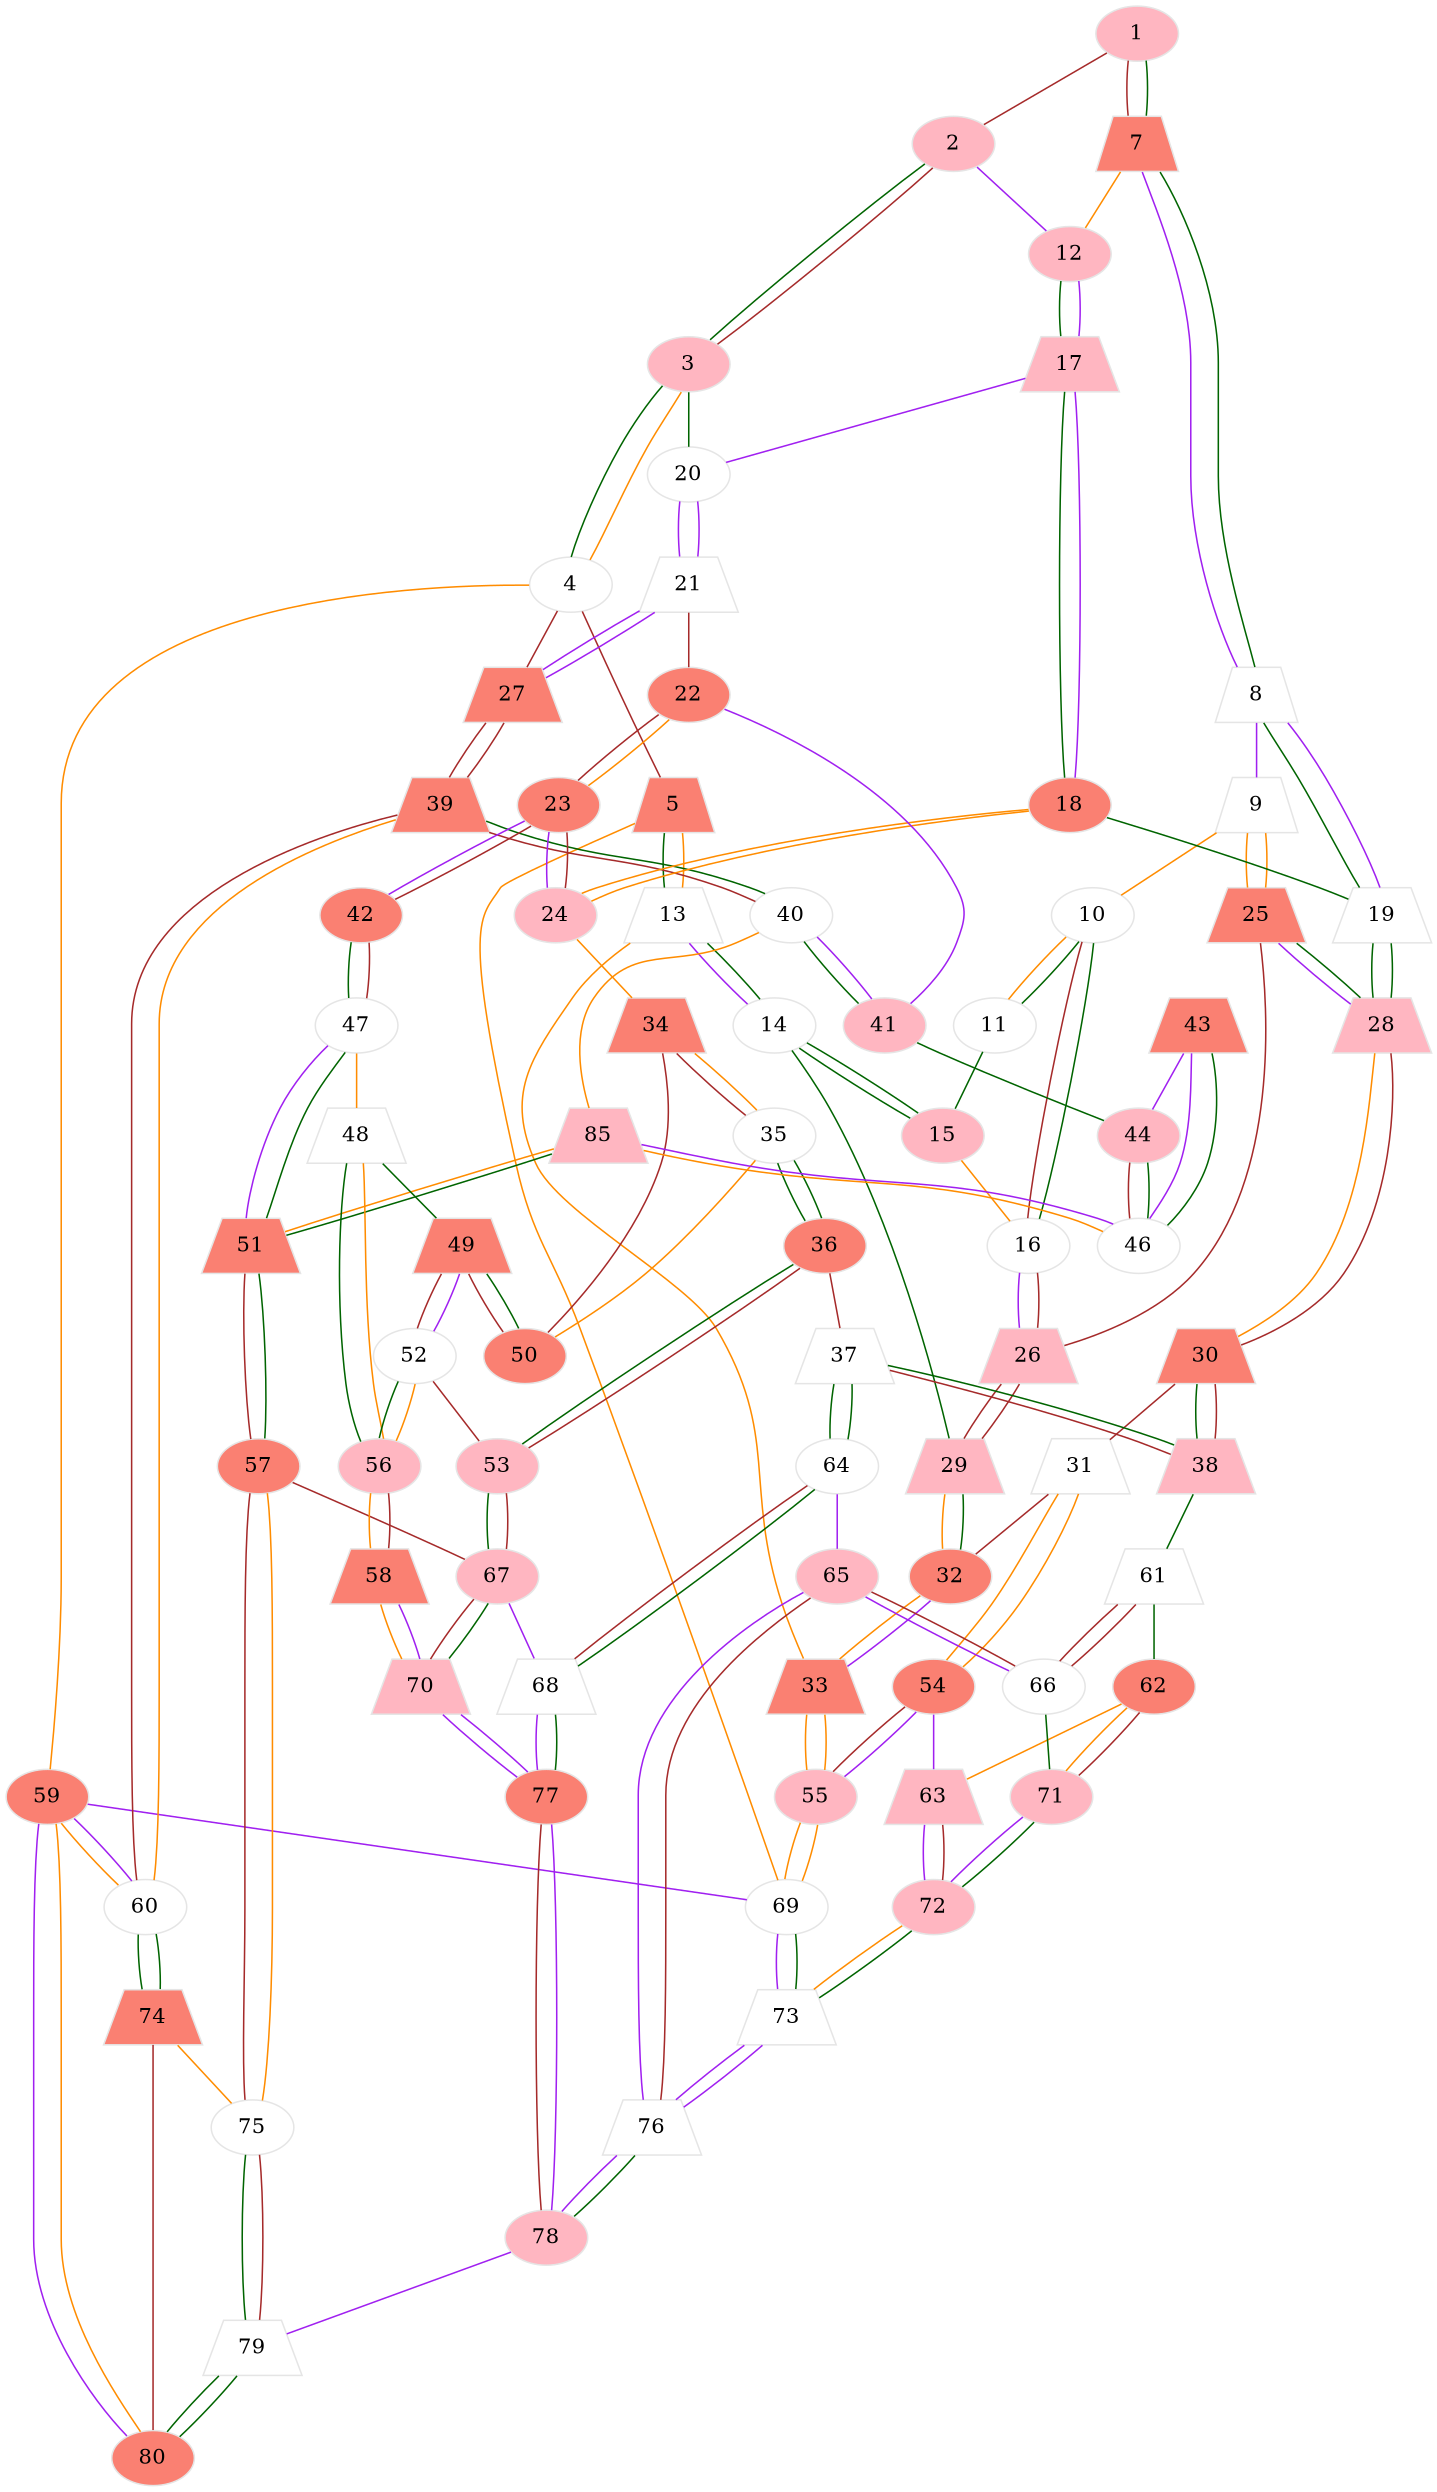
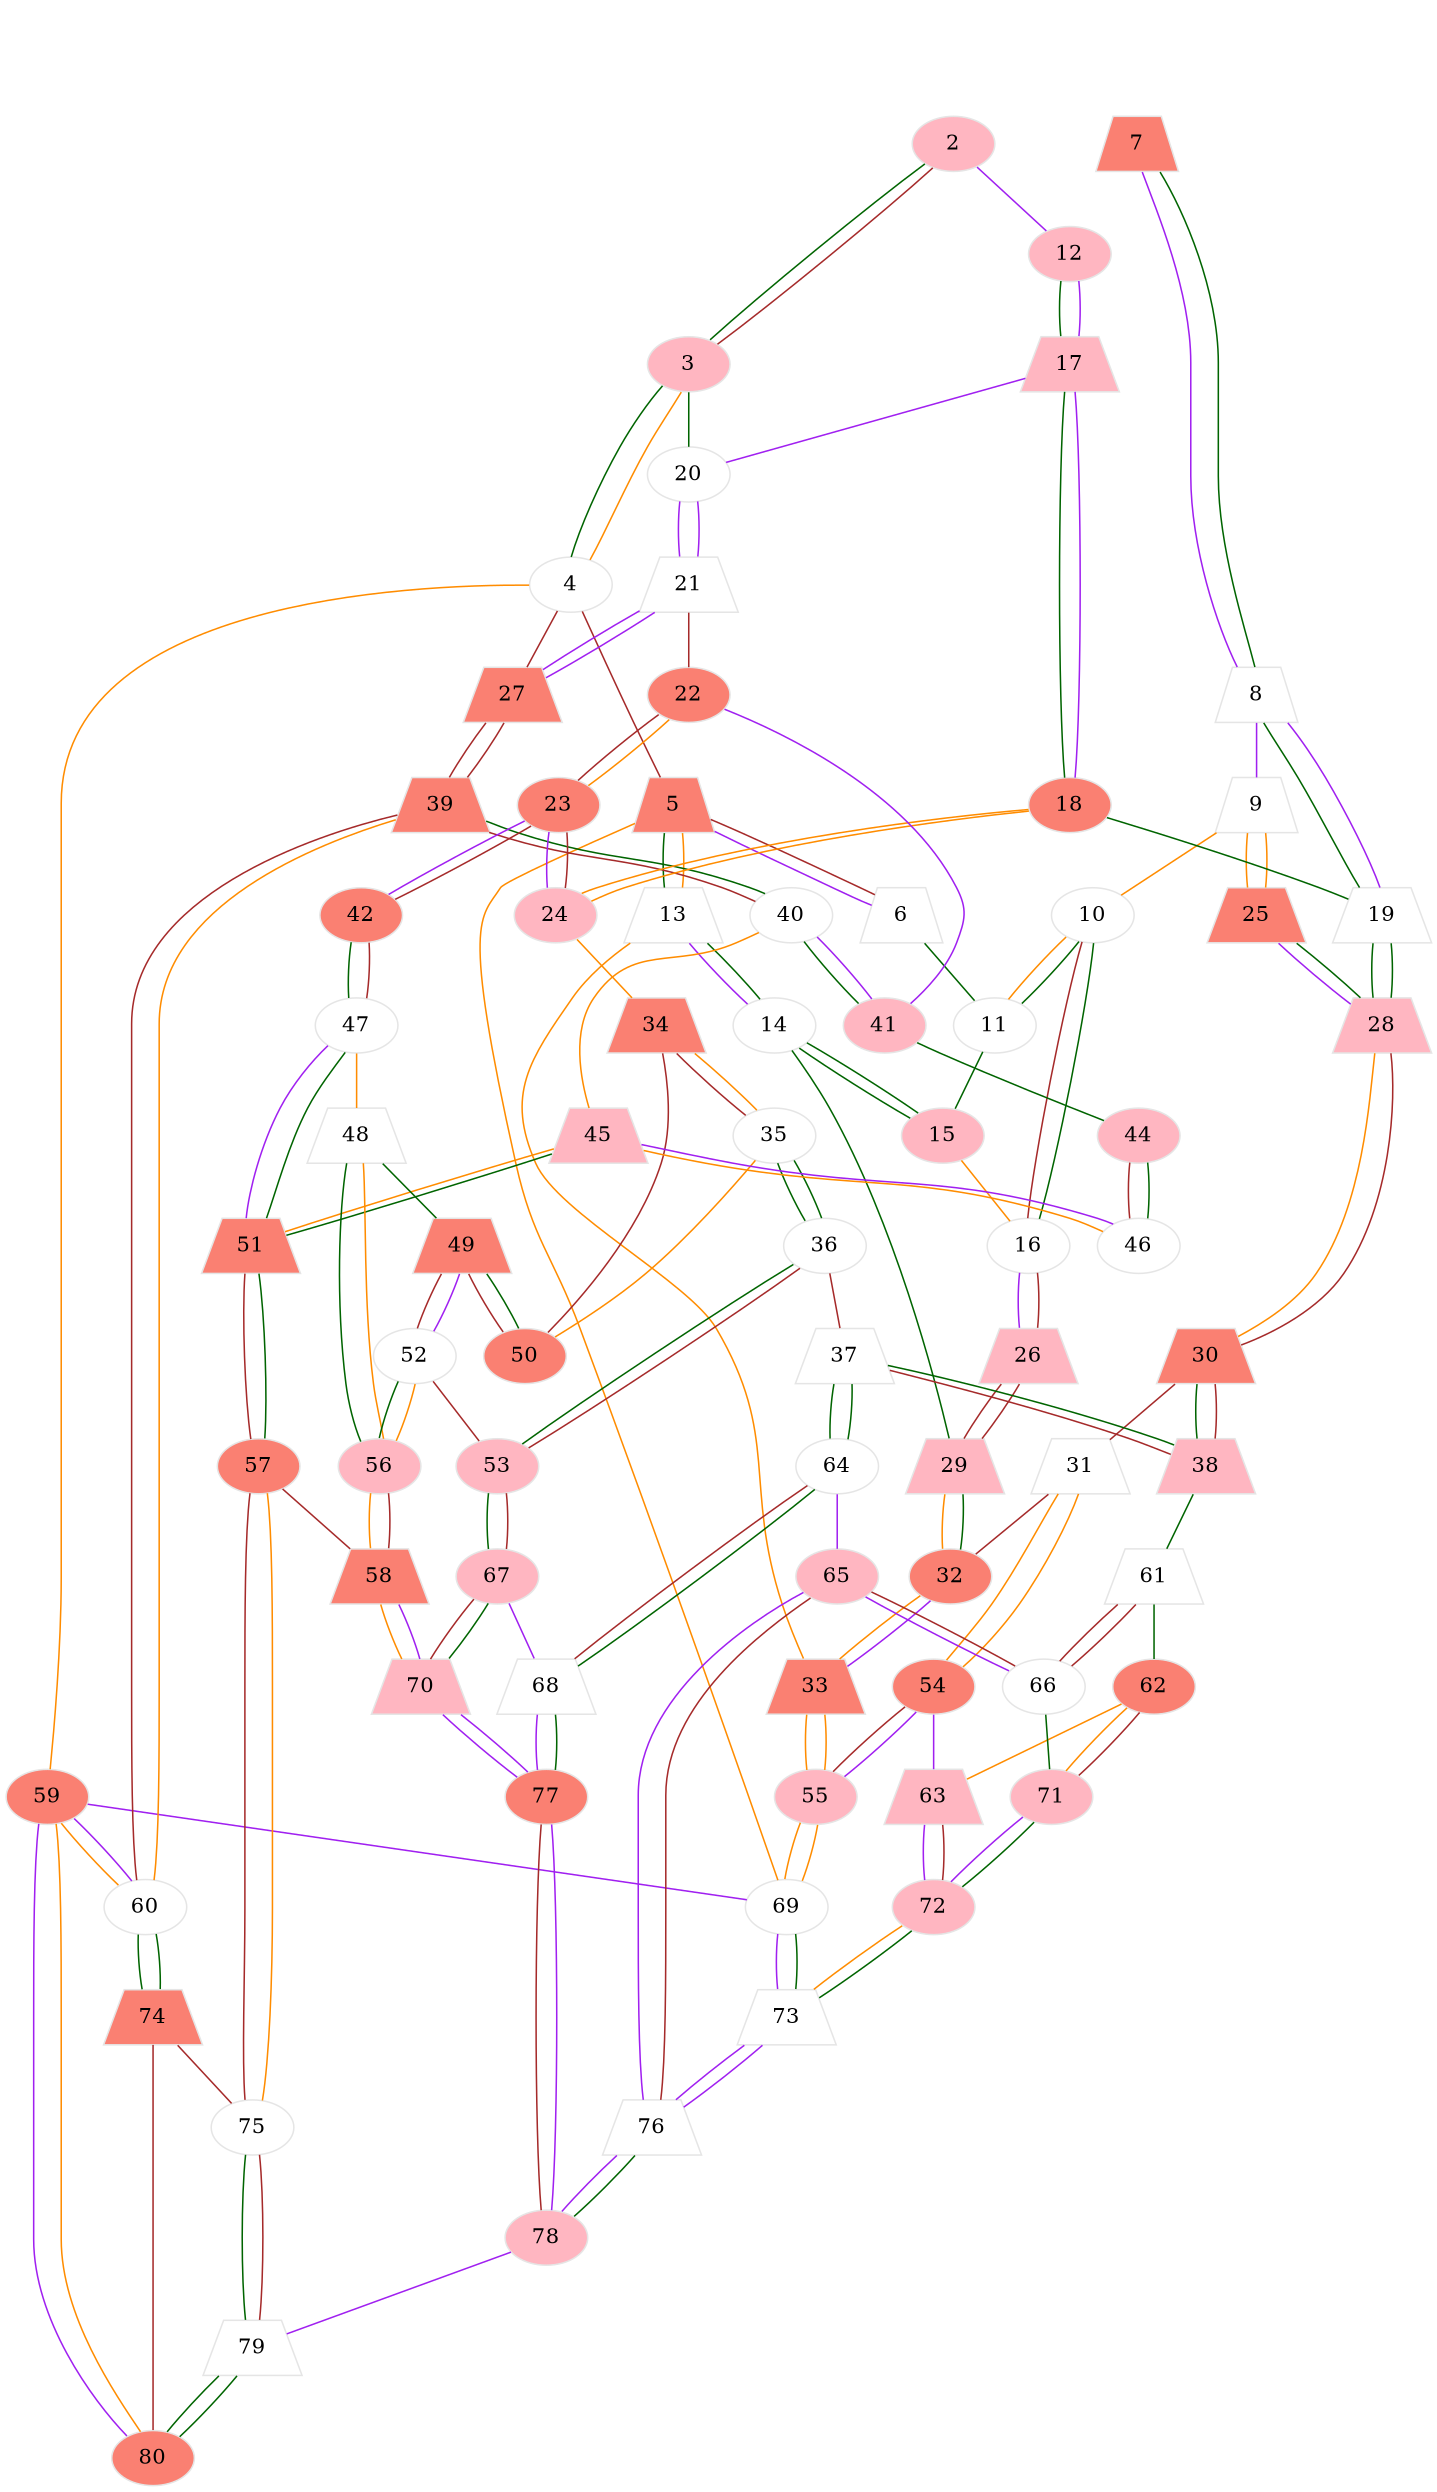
node "1": removed
edge "7" -- "12": removed
node "6": added
node "43": removed
node "85": label "85" -> "45"
edge "25" -- "26": removed
node "36": fillcolor salmon -> white
edge "57" -- "67": now "57" -- "58"
edge "74" -- "75": color darkorange -> brown
